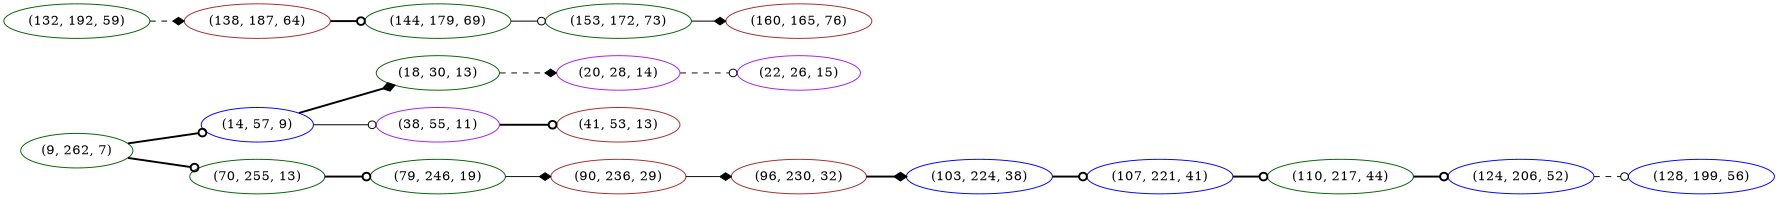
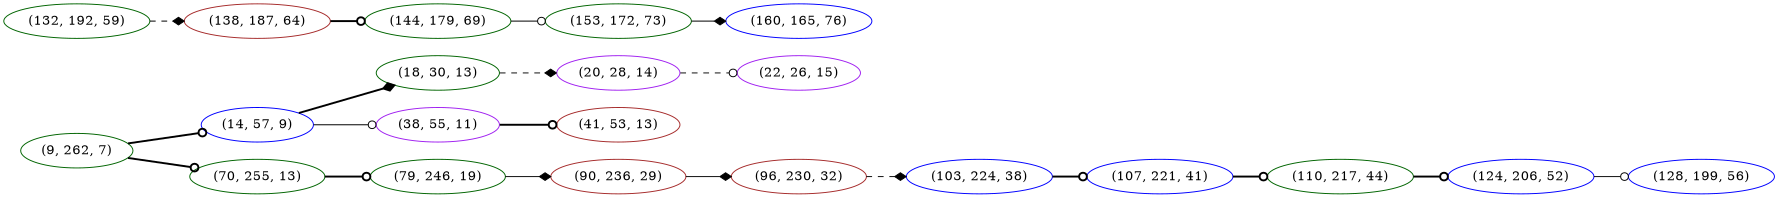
node "(160, 165, 76)": color brown -> blue
edge "(96, 230, 32)" -> "(103, 224, 38)": style bold -> dashed
edge "(124, 206, 52)" -> "(128, 199, 56)": style dashed -> solid
